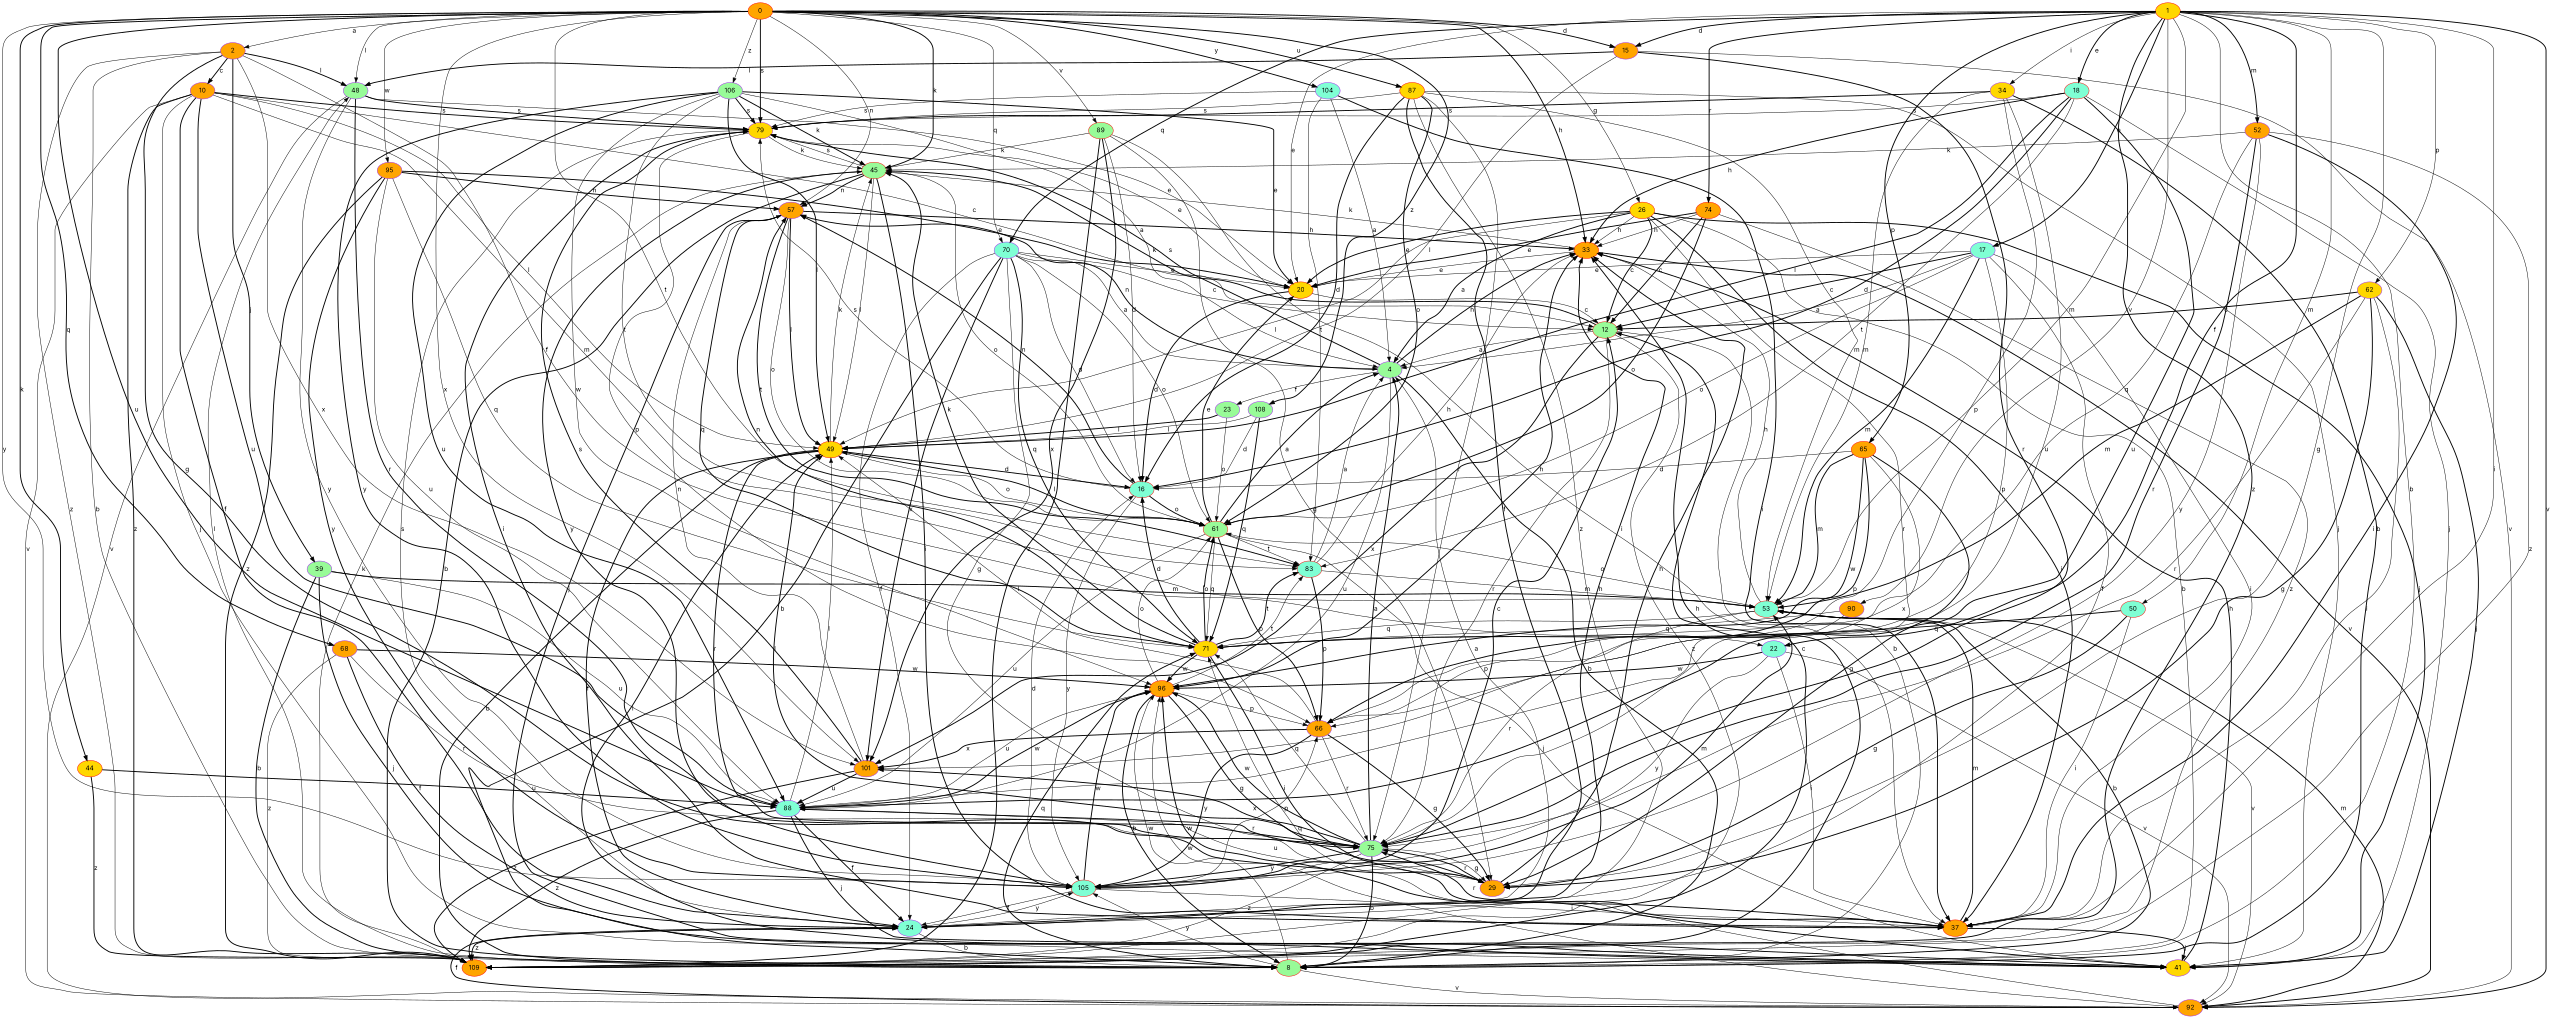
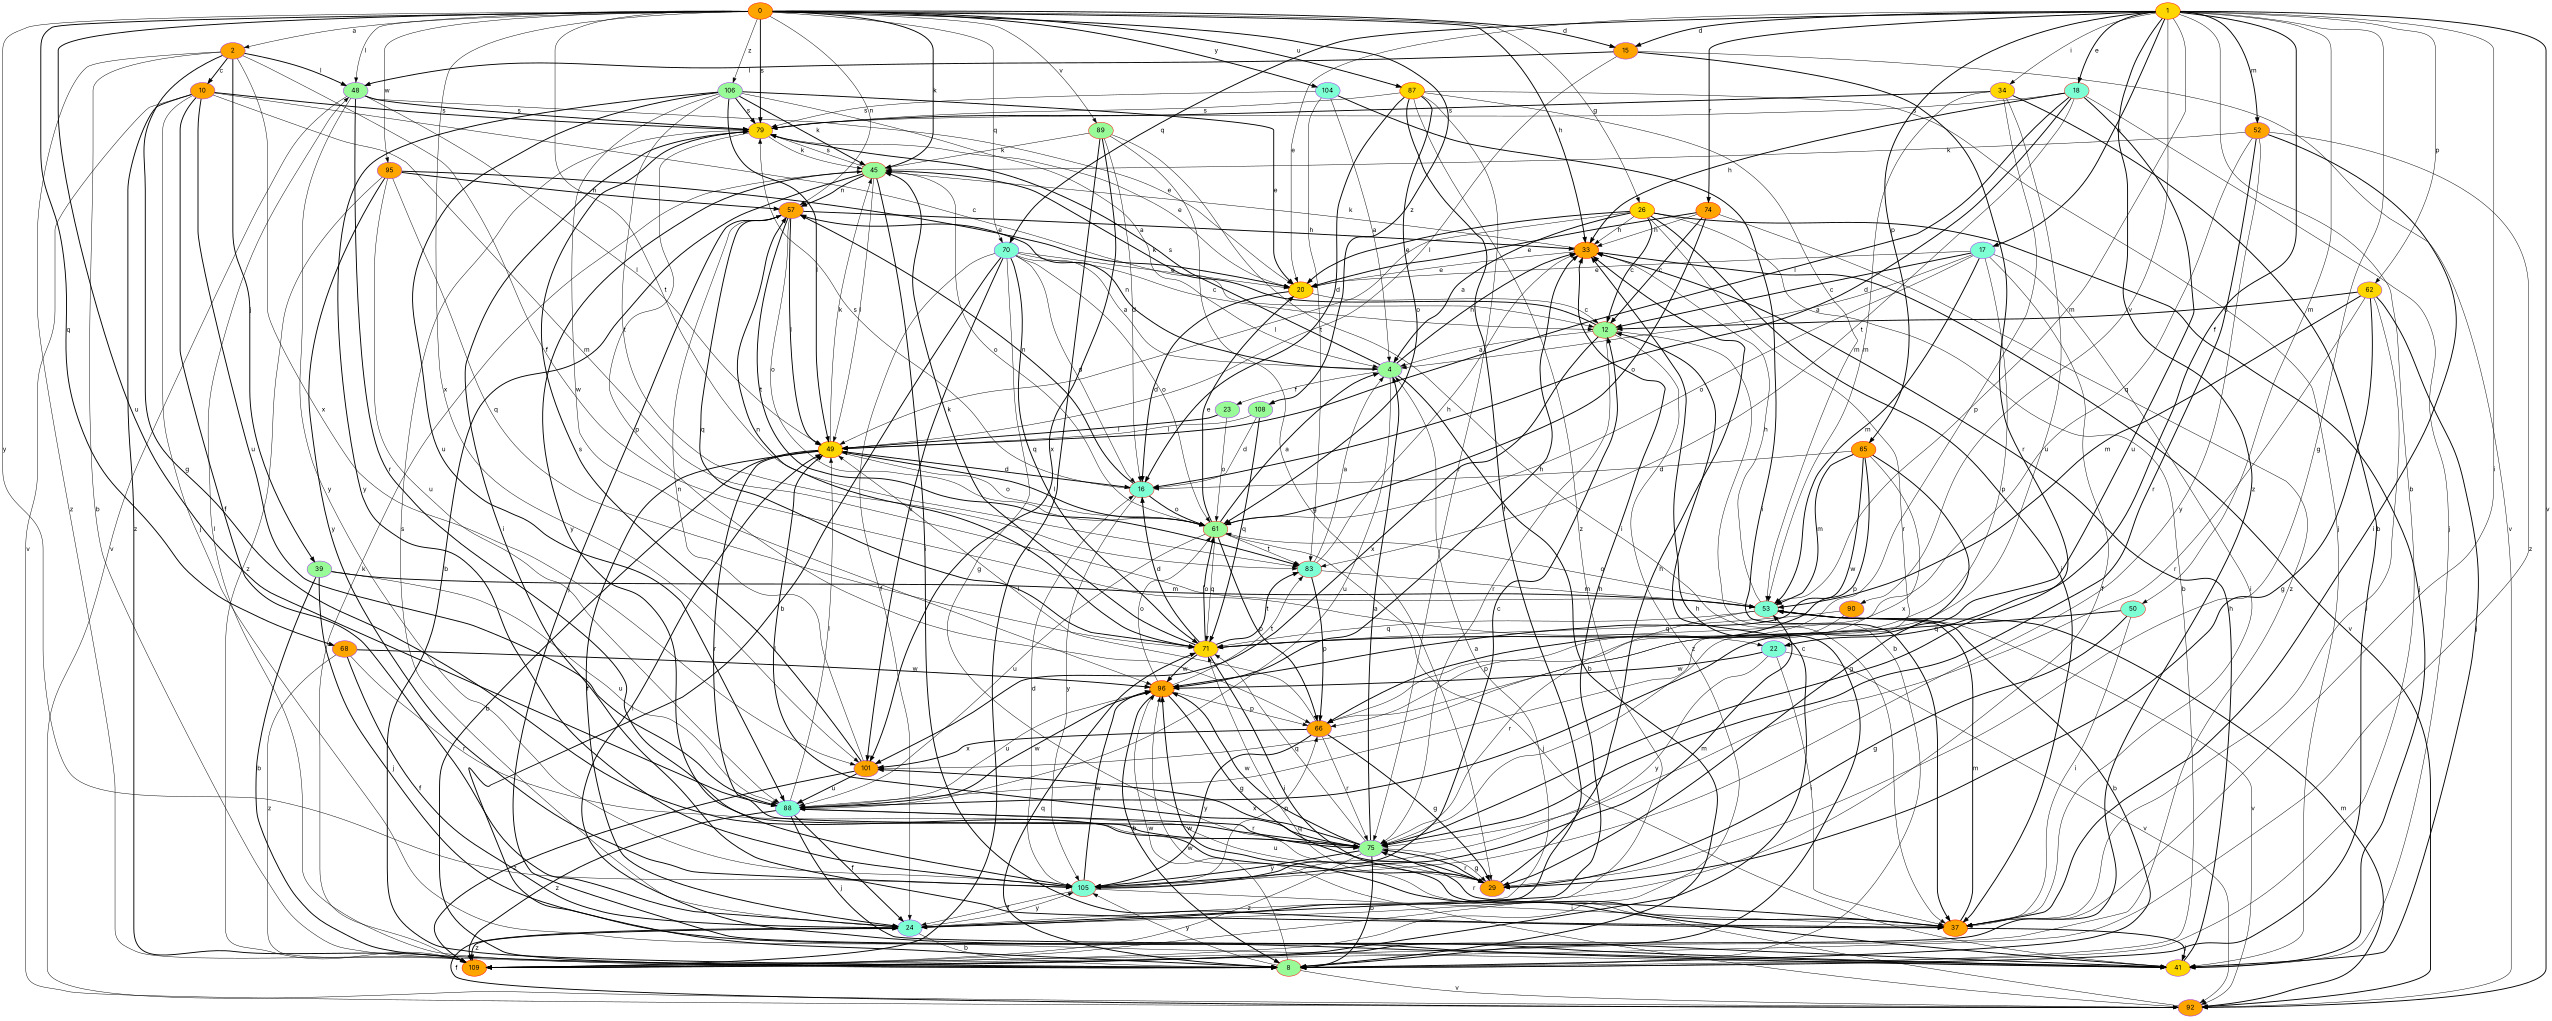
edge "10" -> "49": now "48" -> "49"
edge "95" -> "109": style bold -> solid
node "44": removed
